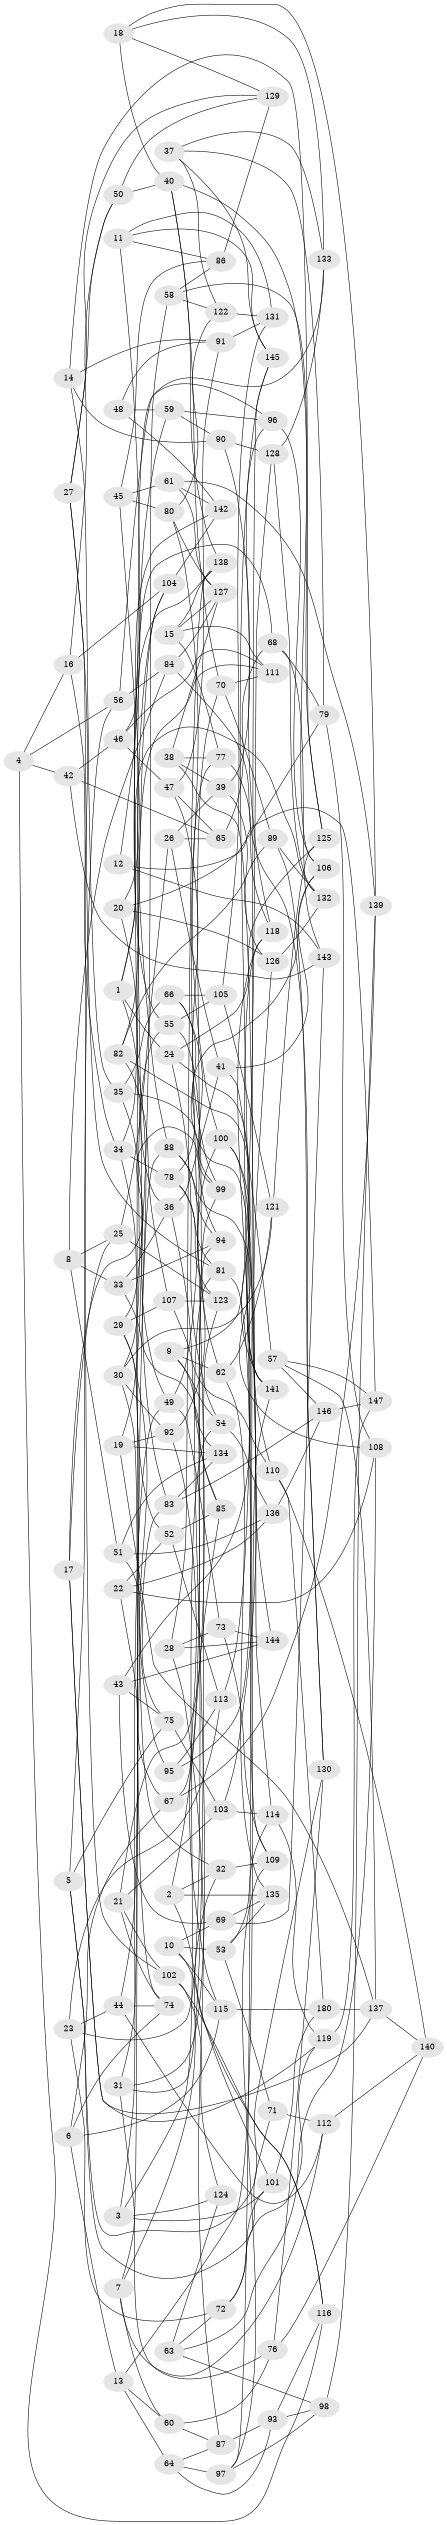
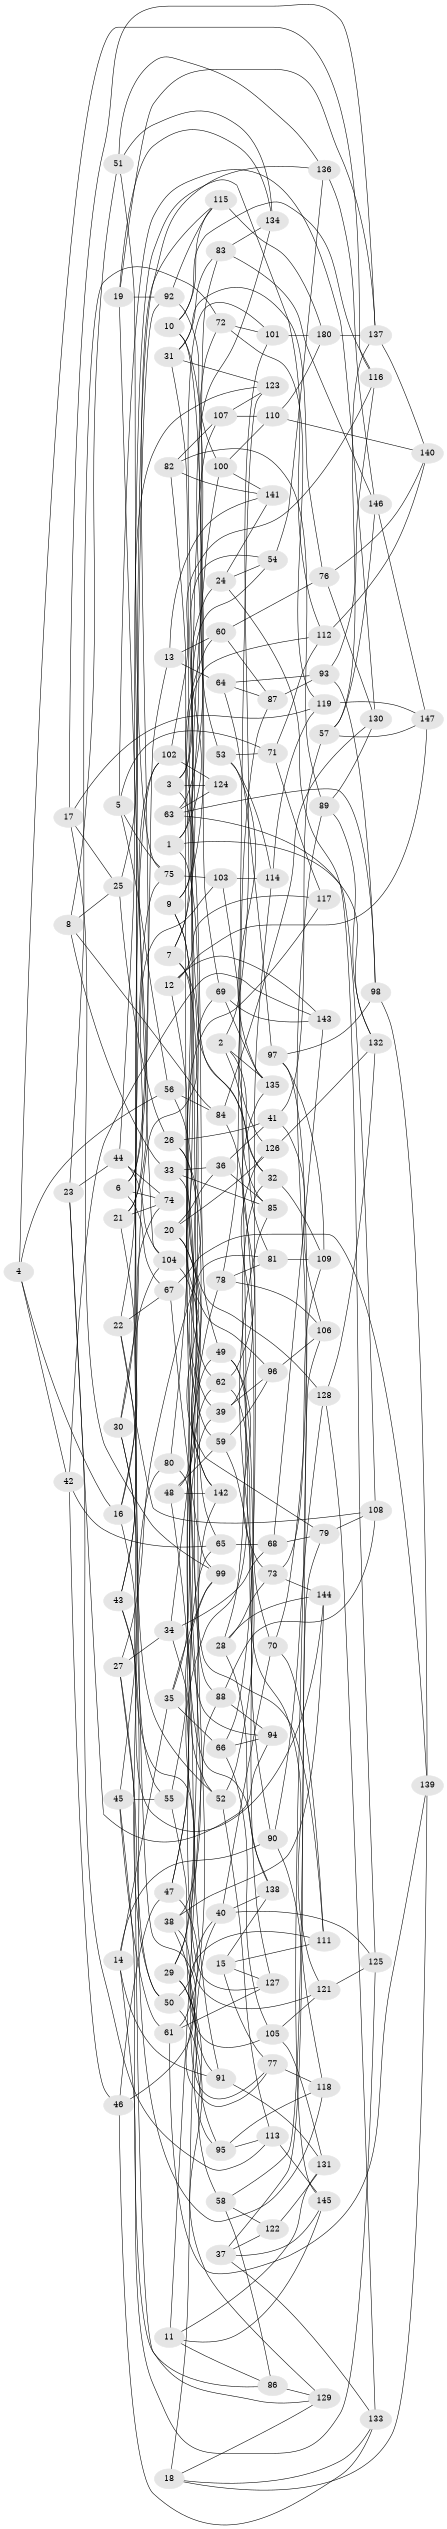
edge "122" -- "80": removed
edge "127" -- "38": now "95" -- "38"
node "117": added
